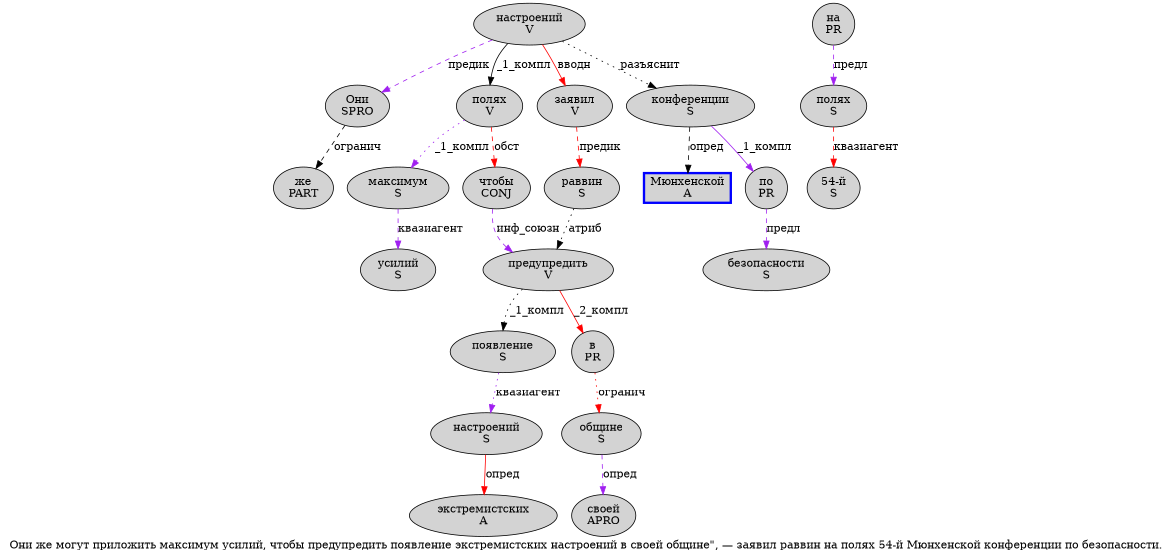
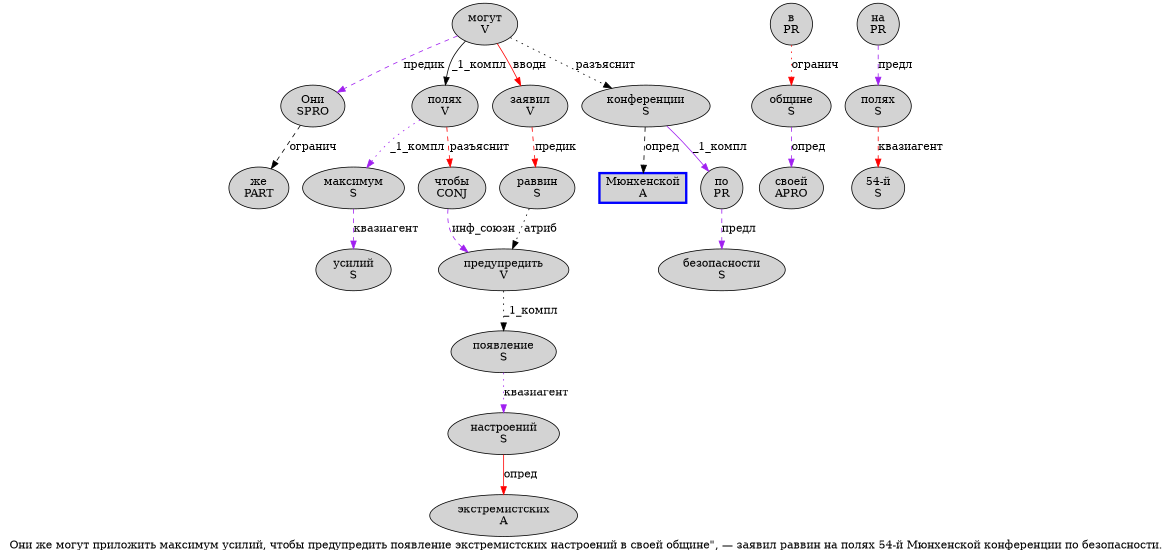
node "настроений V": label "настроений V" -> "могут V"
edge "полях V" -> "чтобы CONJ": label "обст" -> "разъяснит"
edge "предупредить V" -> "в PR": removed, label "_2_компл"
